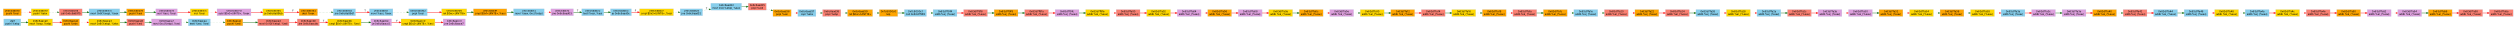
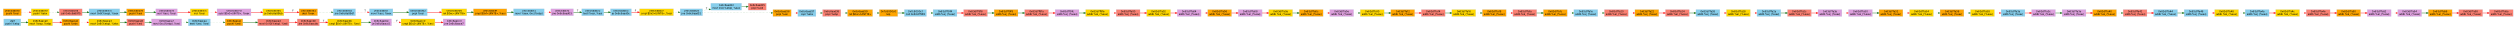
edge "0x6c6aad35 popl %edi" -> "0x6c6aad36 popl %esi": now "0x6c6aad0a jne 0x6c6aad32" -> "0x6c6aad36 popl %esi"
edge "0x6c6a8983 jne 0x6c6a89d1" -> "0x6c6a89d1 movl %esi, %eax": style bold -> dotted
edge "0x6c6a89d1 movl %esi, %eax" -> "0x6c6a89d3 popl %esi": style dotted -> bold
edge "0x6c6aacbe je 0x6c6aacc5" -> "0x6c6aacc0 cmpl $0x2<UINT8>, %esi": style bold -> dotted
